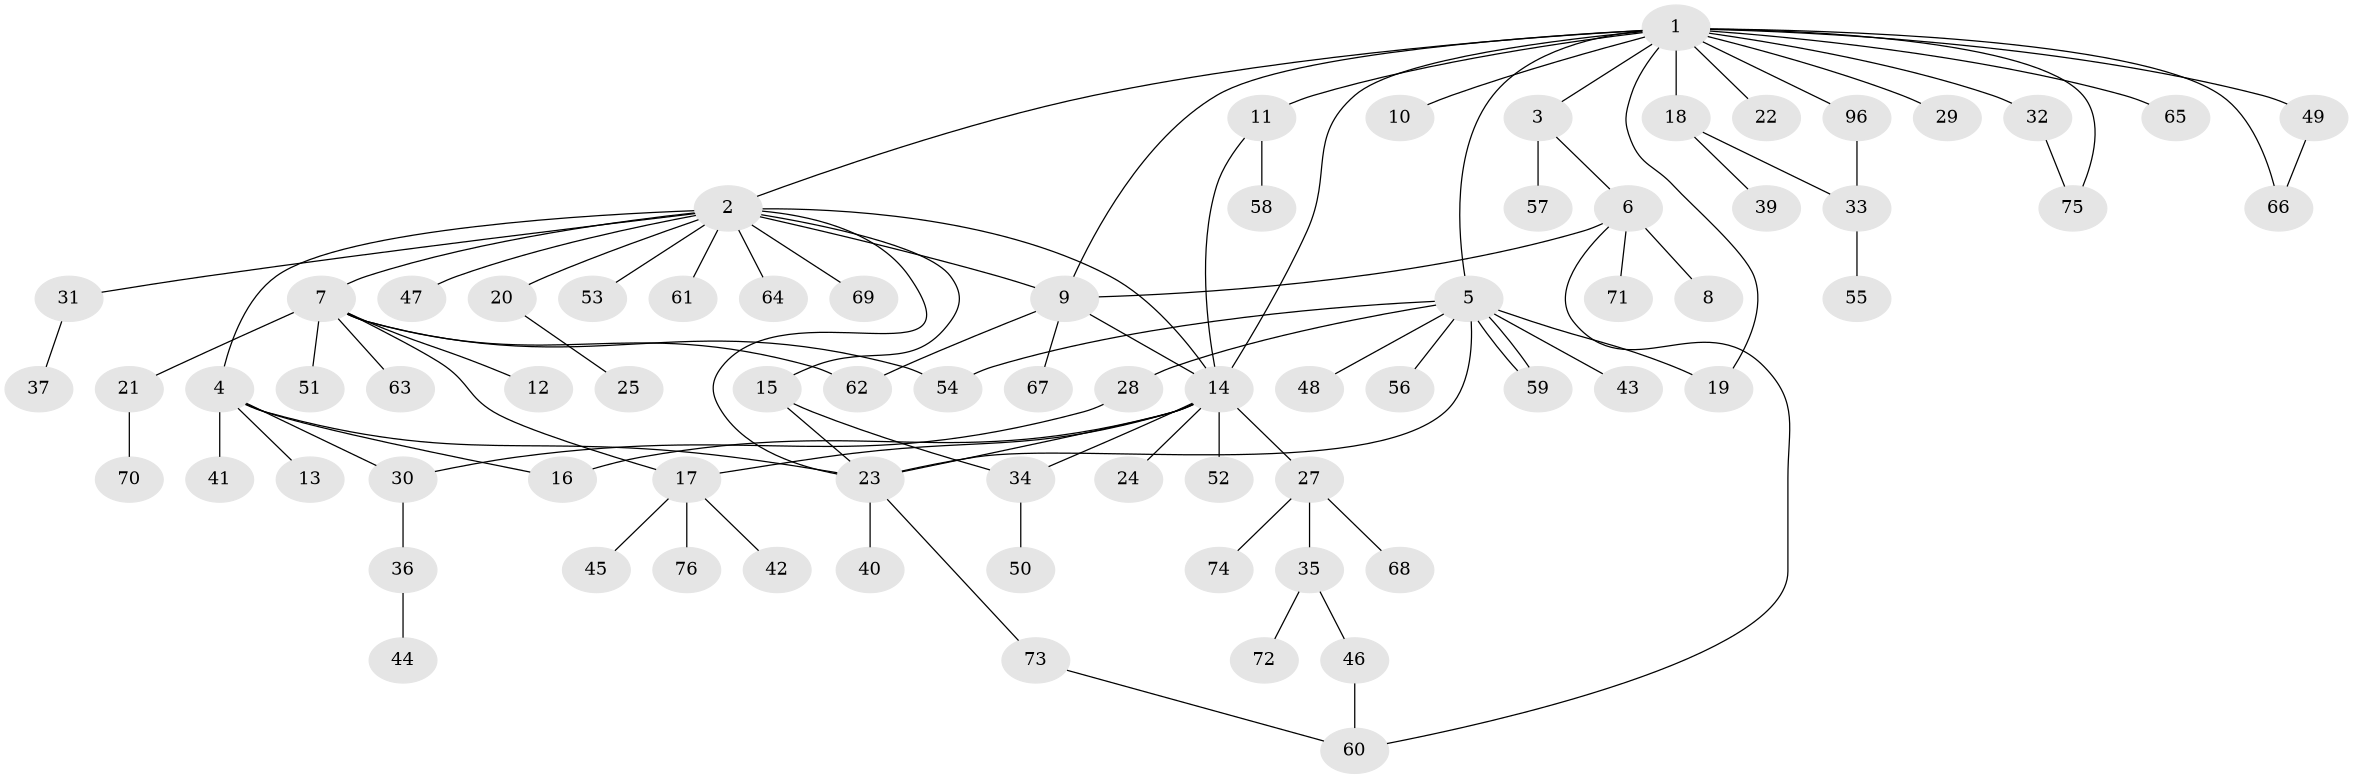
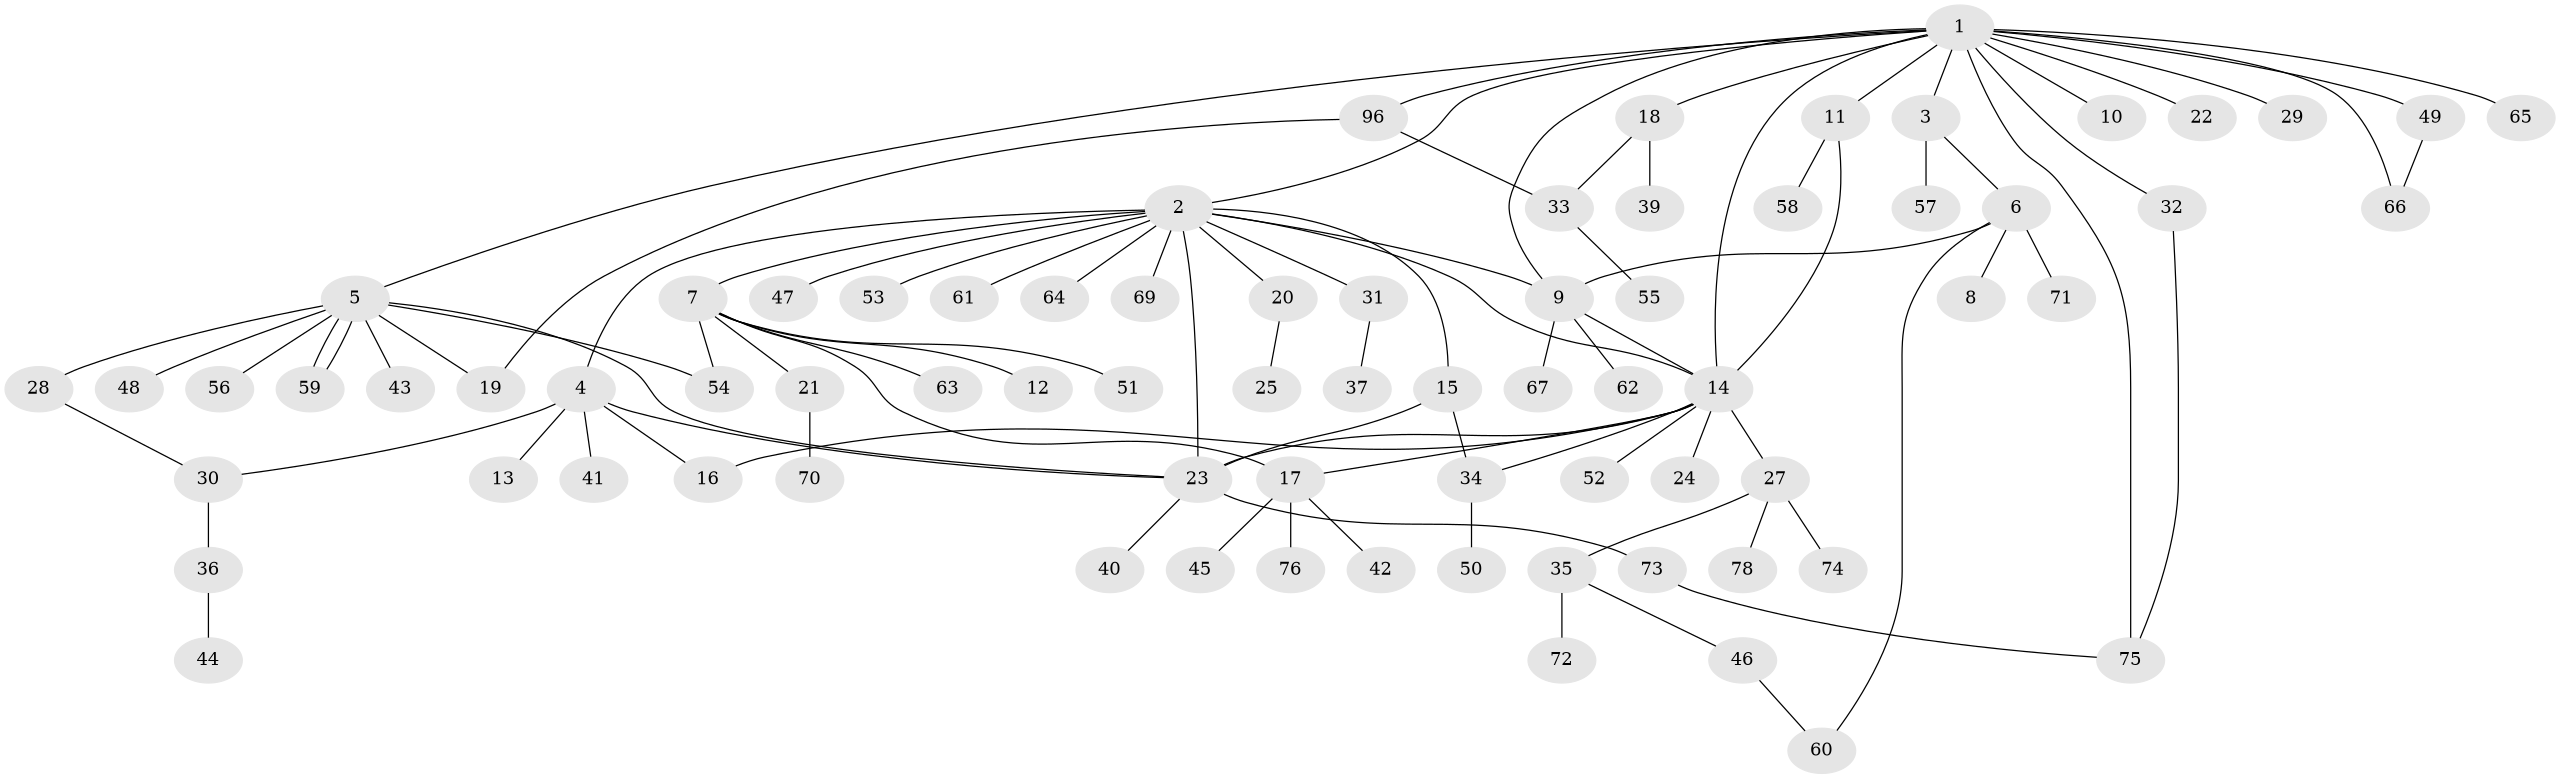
edge "1" -- "19": now "96" -- "19"
edge "7" -- "62": removed
node "68": label "68" -> "78"
edge "73" -- "60": now "73" -- "75"
